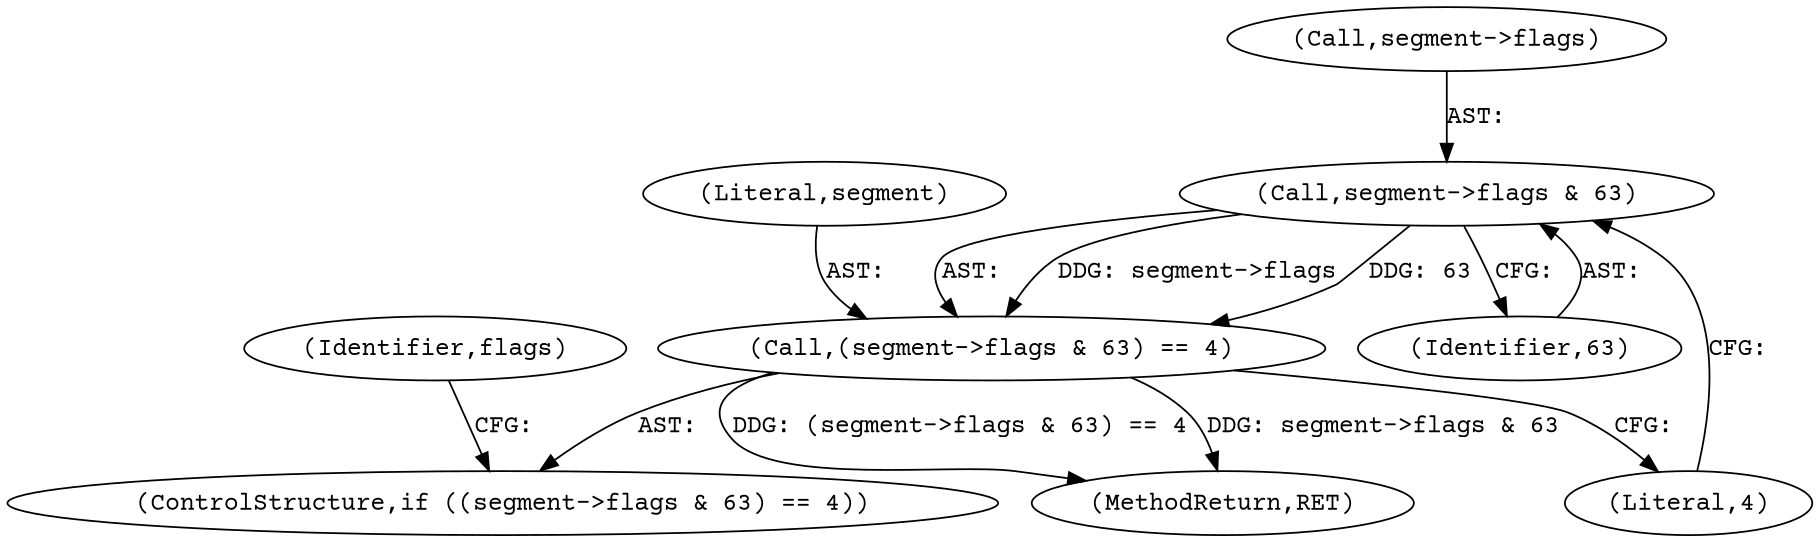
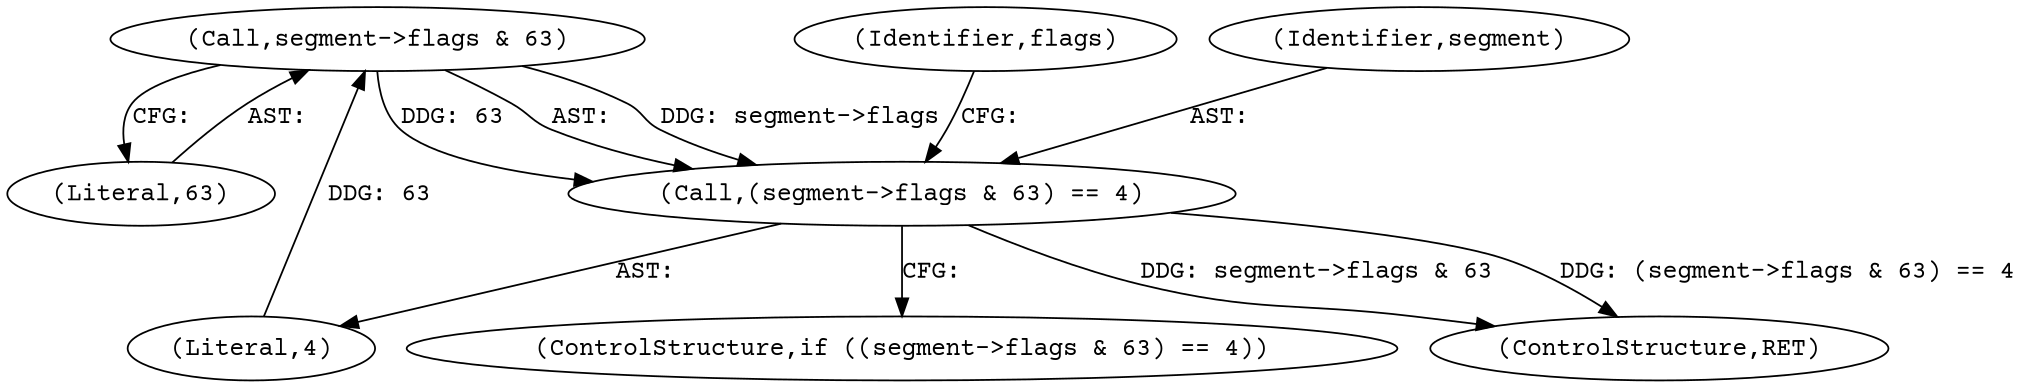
node "(Call,segment->flags)": removed
node "(Literal,segment)": label "(Literal,segment)" -> "(Identifier,segment)"
node "(Identifier,63)": label "(Identifier,63)" -> "(Literal,63)"
edge "(Literal,4)" -> "(Call,segment->flags & 63)": label "CFG: " -> "DDG: 63"
edge "(Identifier,flags)" -> "(ControlStructure,if ((segment->flags & 63) == 4))": now "(Identifier,flags)" -> "(Call,(segment->flags & 63) == 4)"
edge "(Call,(segment->flags & 63) == 4)" -> "(ControlStructure,if ((segment->flags & 63) == 4))": label "AST: " -> "CFG: "
edge "(Call,(segment->flags & 63) == 4)" -> "(Literal,4)": label "CFG: " -> "AST: "
node "(MethodReturn,RET)": label "(MethodReturn,RET)" -> "(ControlStructure,RET)"
